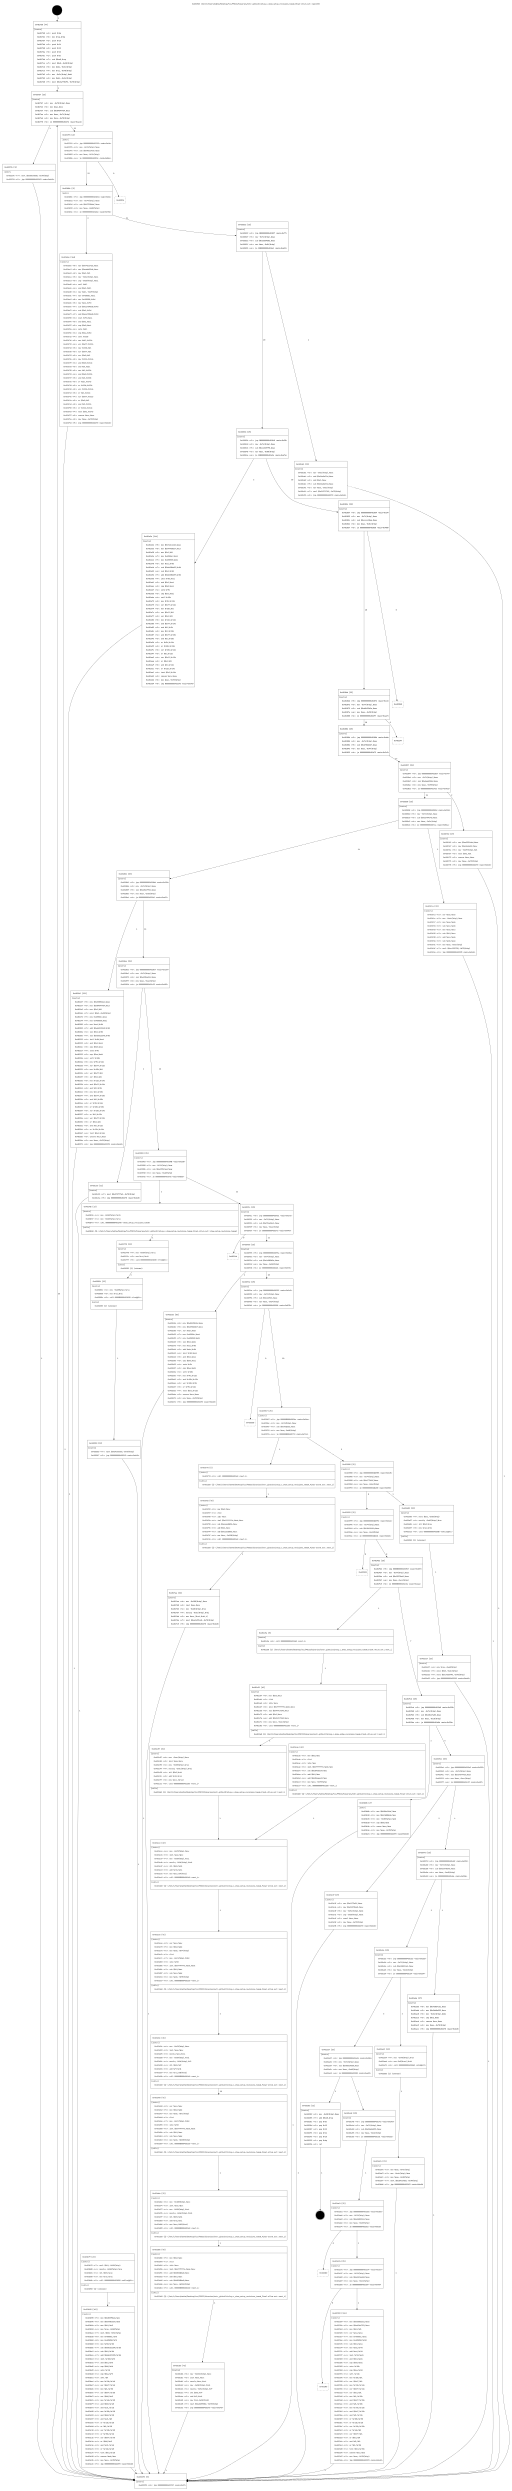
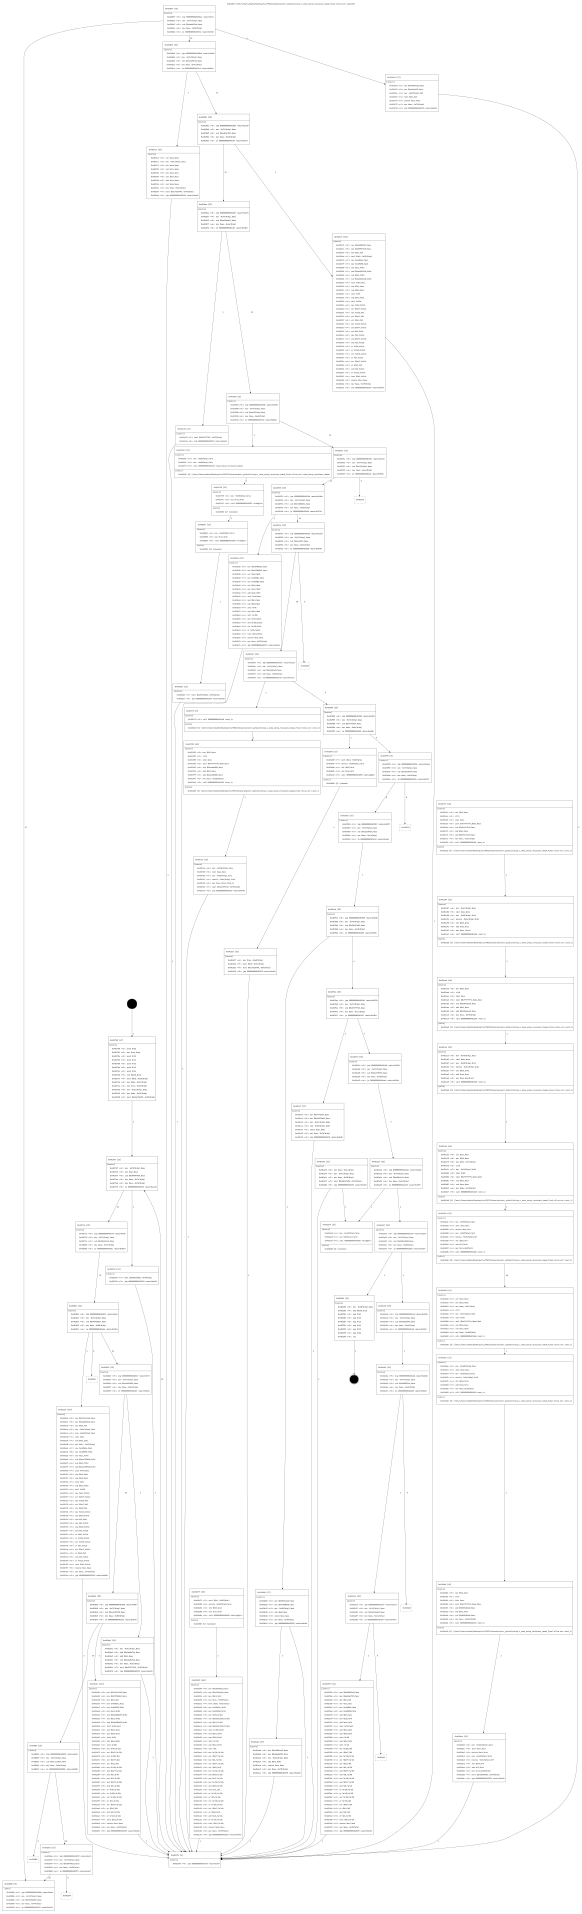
edge "0x4017f6 [22]" -> "0x40201c": now "0x40180c [22]" -> "0x40201c"
edge "0x401886 [25]" -> "0x40189f [25]": reversed
node "0x401c5a [5]": removed
edge "0x401c87 [31]" -> "0x401cce [32]": now "0x401c87 [31]" -> "0x401ca6 [40]"
edge "0x4019fd [25]" -> "0x401ab6 [27]": now "0x401b0b [27]" -> "0x401ab6 [27]"
edge "0x401ae9 [13]" -> "0x401af6 [21]": reversed
